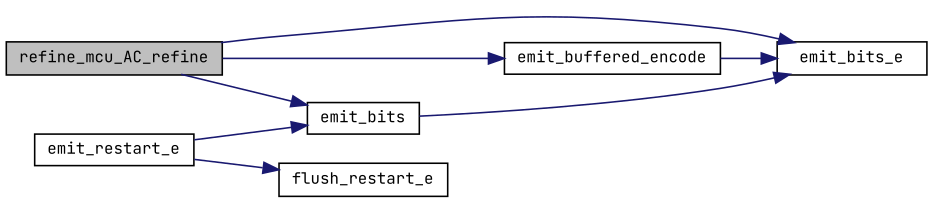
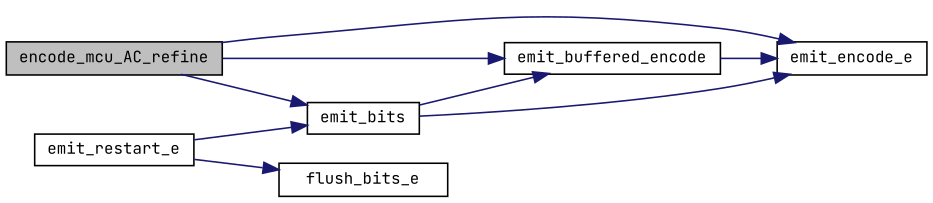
node "refine_mcu_AC_refine": label "refine_mcu_AC_refine" -> "encode_mcu_AC_refine"
node "emit_bits_e": label "emit_bits_e" -> "emit_encode_e"
edge "emit_bits" -> "emit_buffered_encode": added
node "flush_restart_e": label "flush_restart_e" -> "flush_bits_e"
